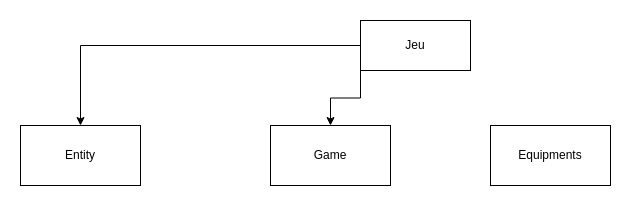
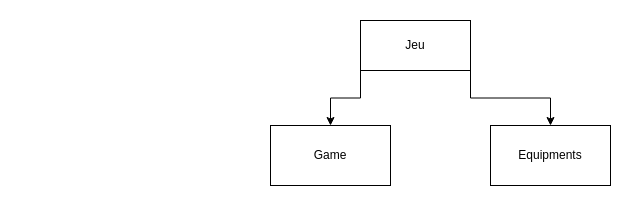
edge "Jeu" -> "Entity": removed
edge "Jeu" -> "Equipments": added
node "Entity": removed
